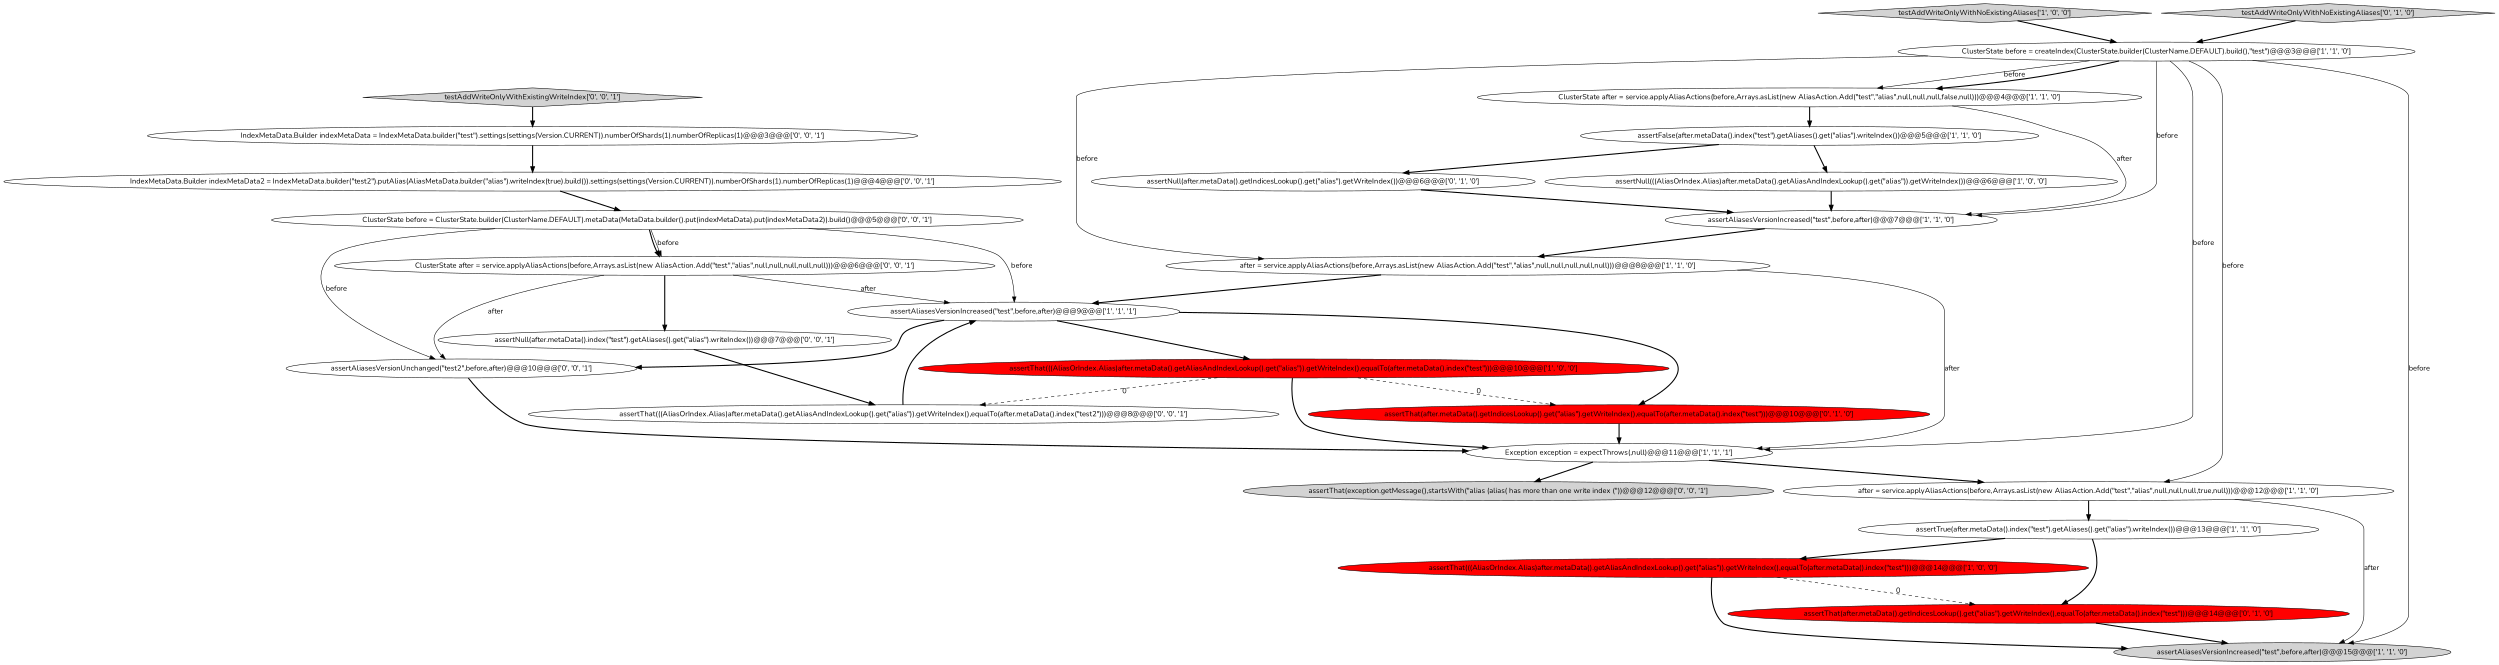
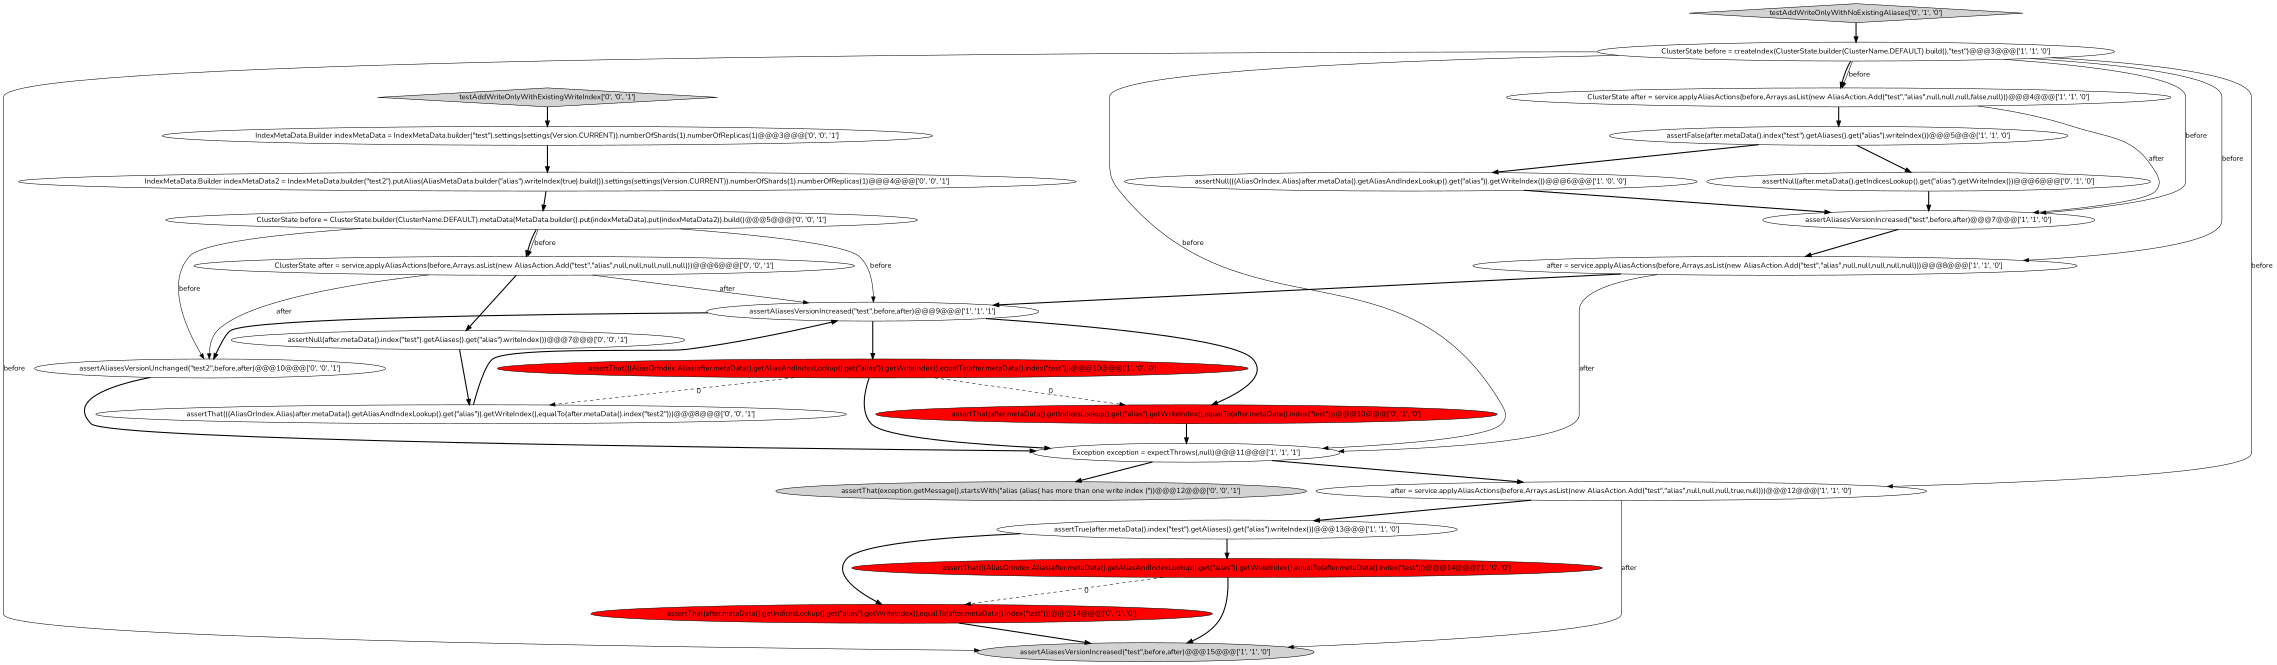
node "testAddWriteOnlyWithNoExistingAliases['1', '0', '0']": removed
